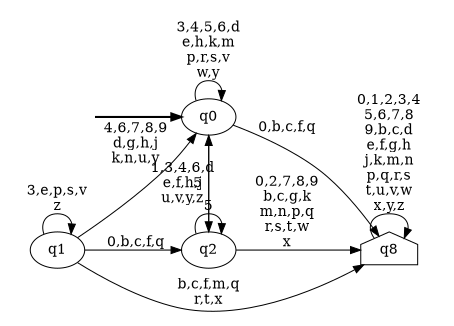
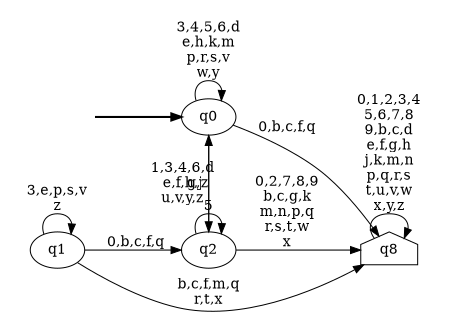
edge "q0" -> "q2": label "5" -> "g,z"
edge "q1" -> "q0": removed, label "4,6,7,8,9 d,g,h,j k,n,u,y"
